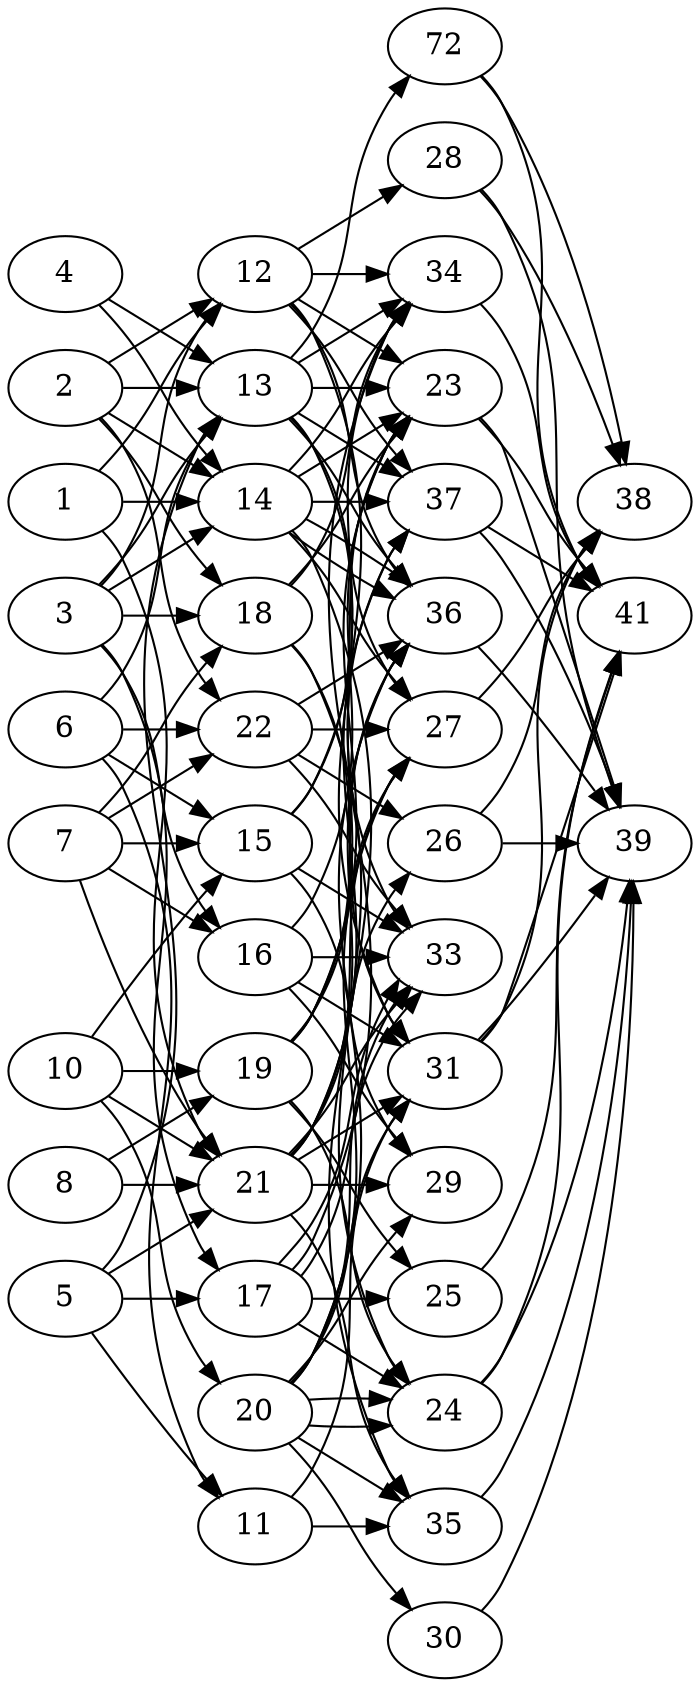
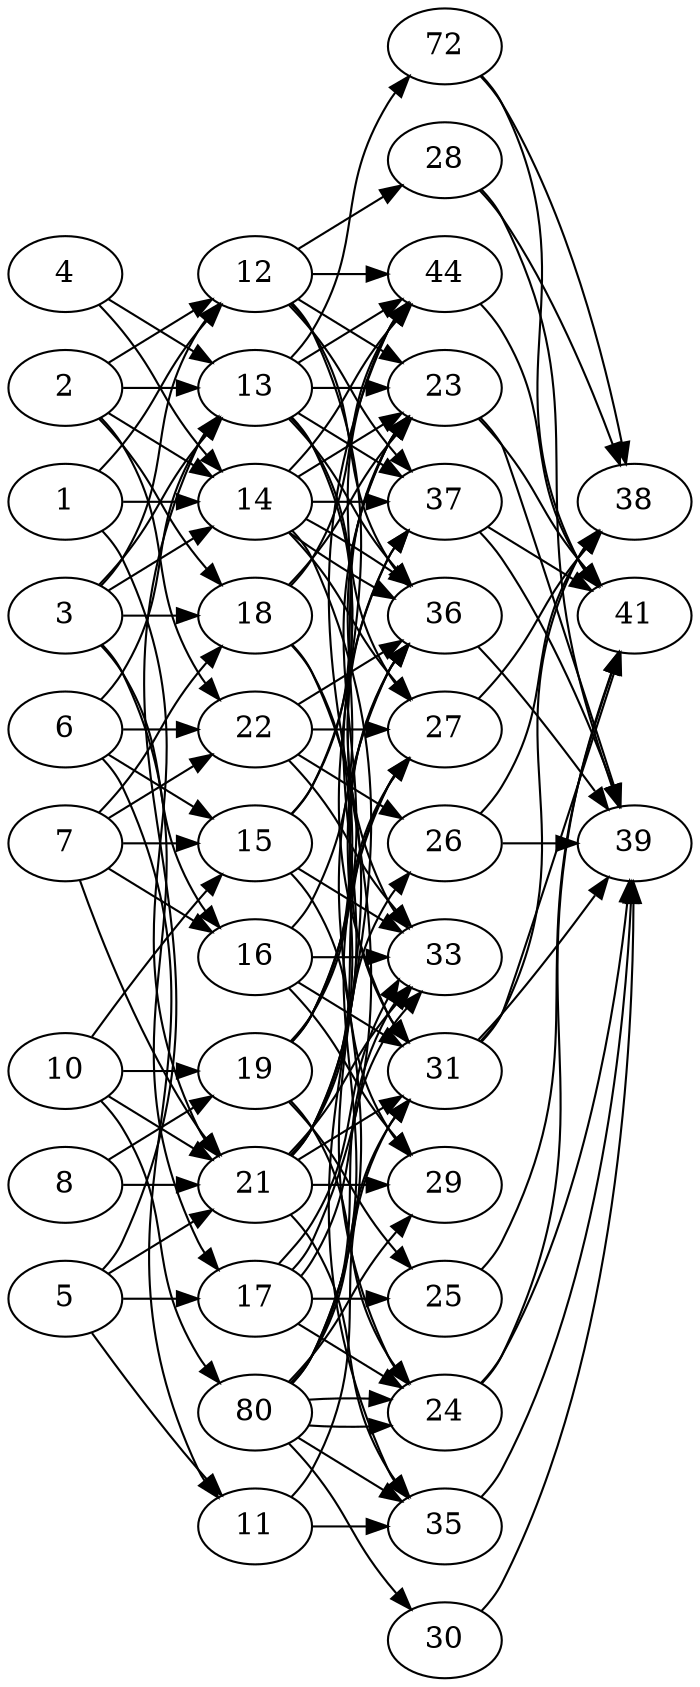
node "34": label "34" -> "44"
node "20": label "20" -> "80"
